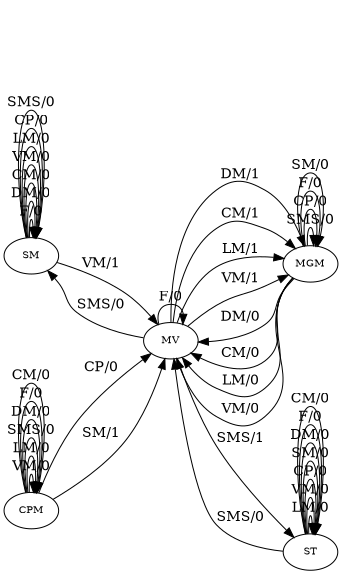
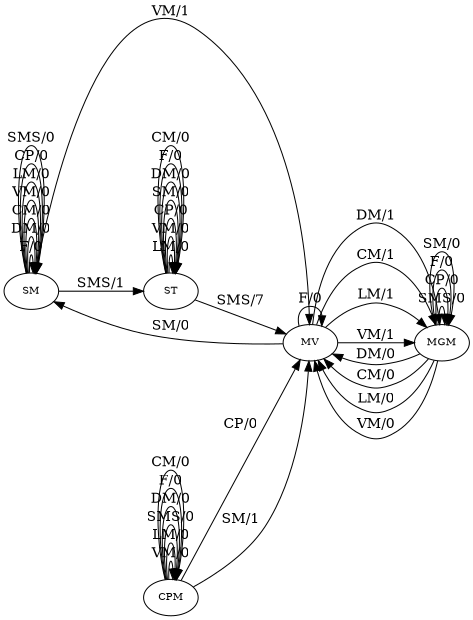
edge "MV" -> "SM": label "SMS/0" -> "SM/0"
edge "MV" -> "ST": now "SM" -> "ST"
edge "ST" -> "MV": label "SMS/0" -> "SMS/7"
